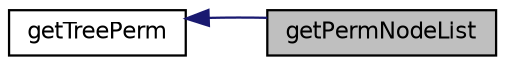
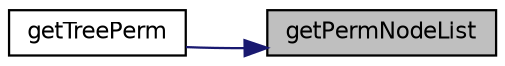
edge "getPermNodeList" -> "getTreePerm": reversed
